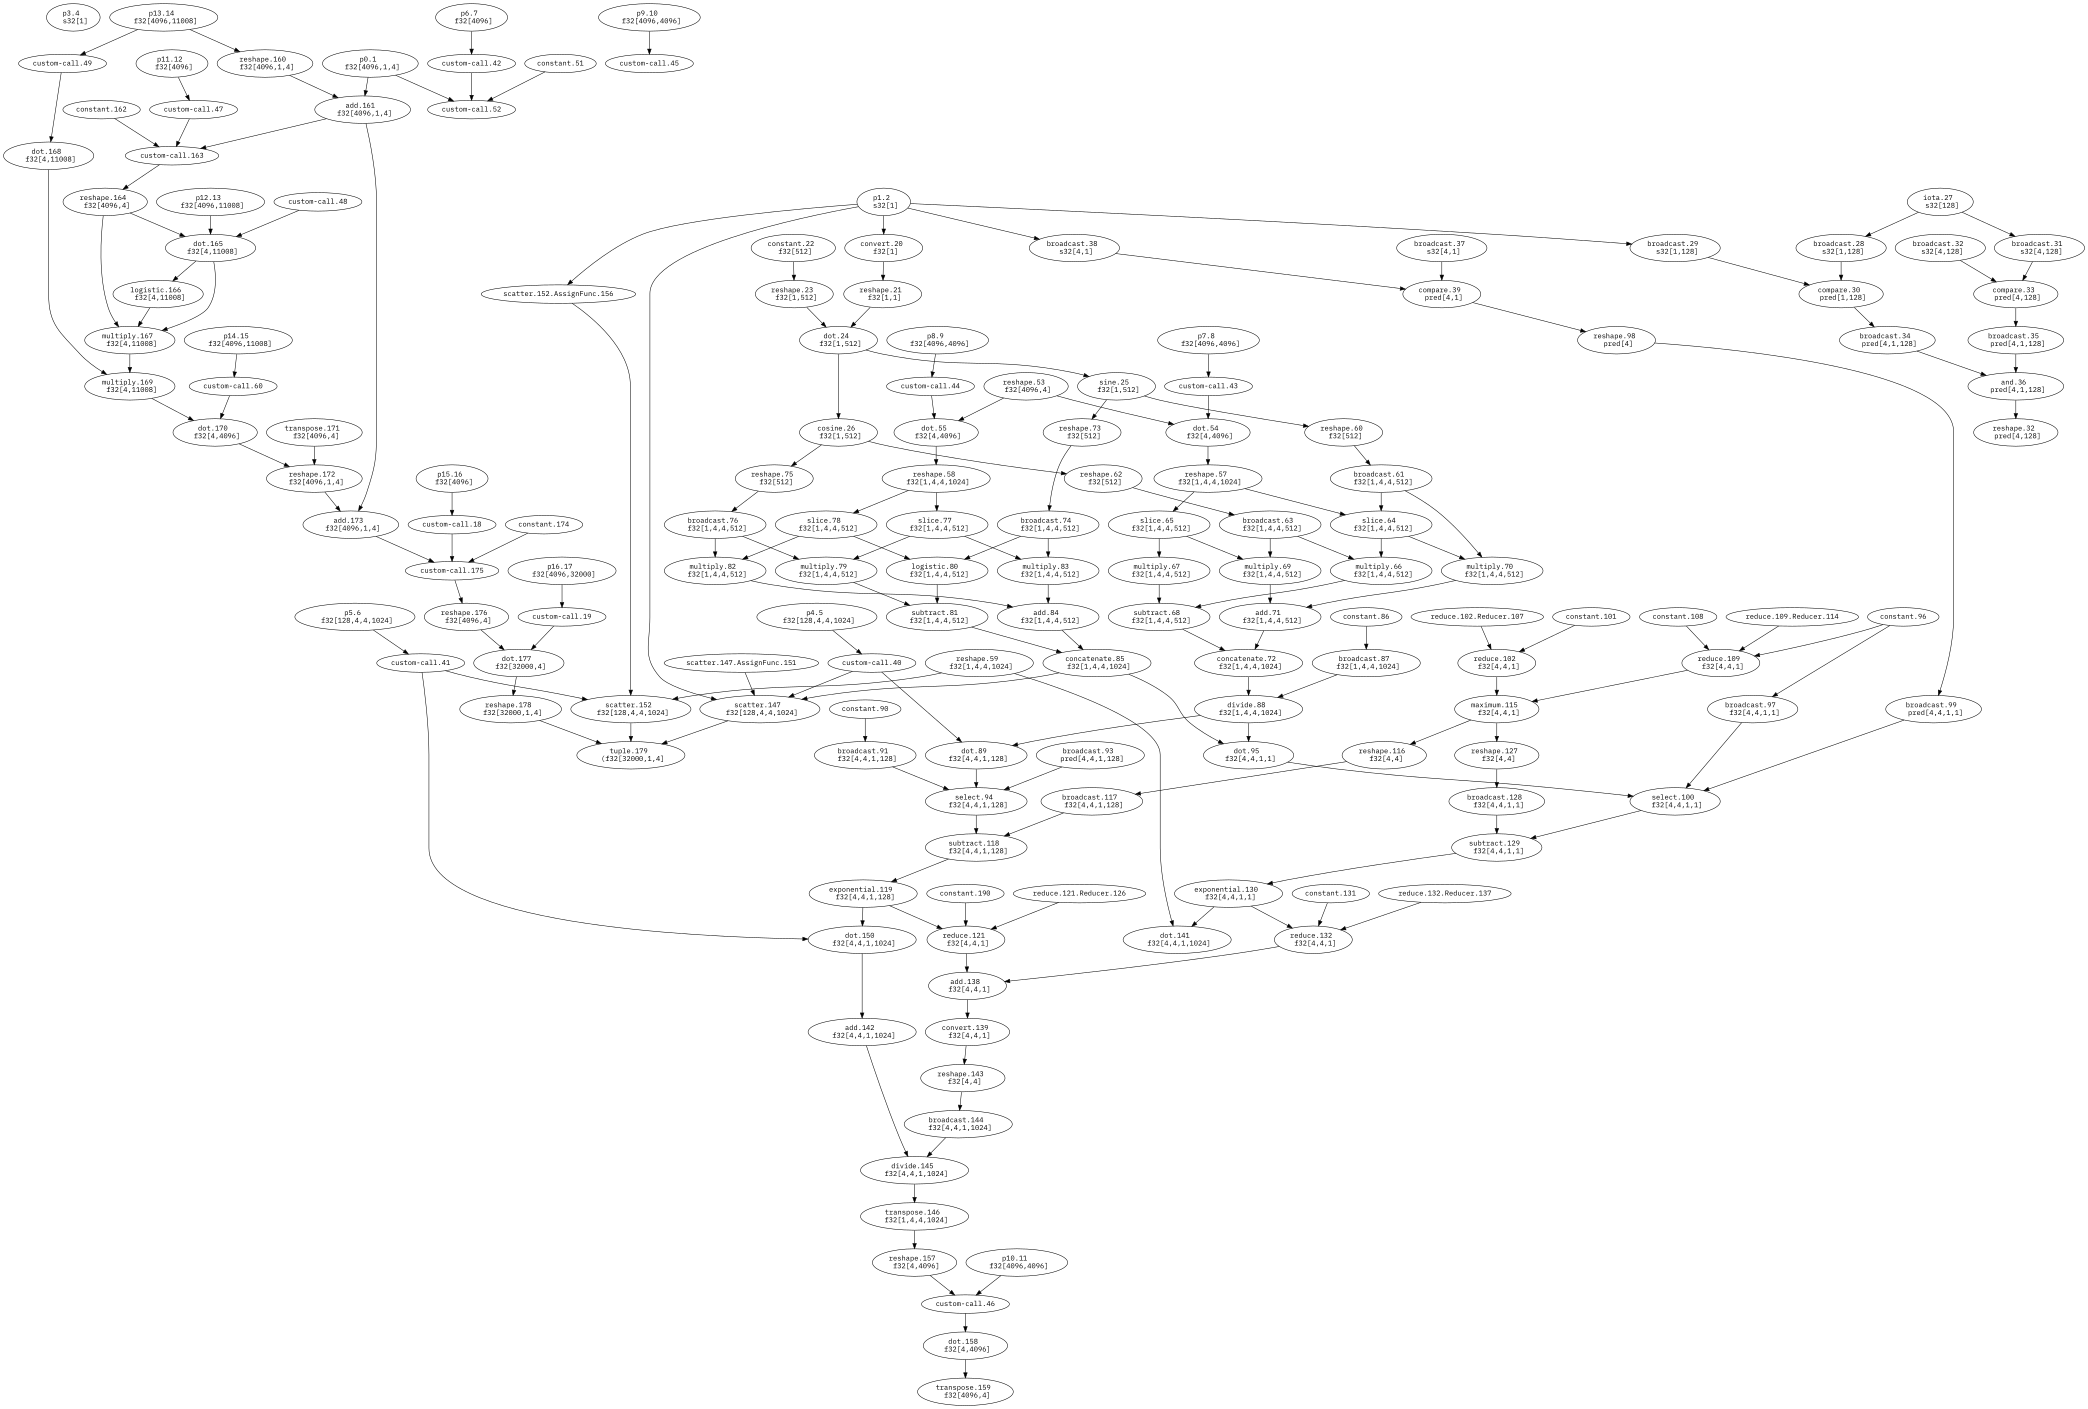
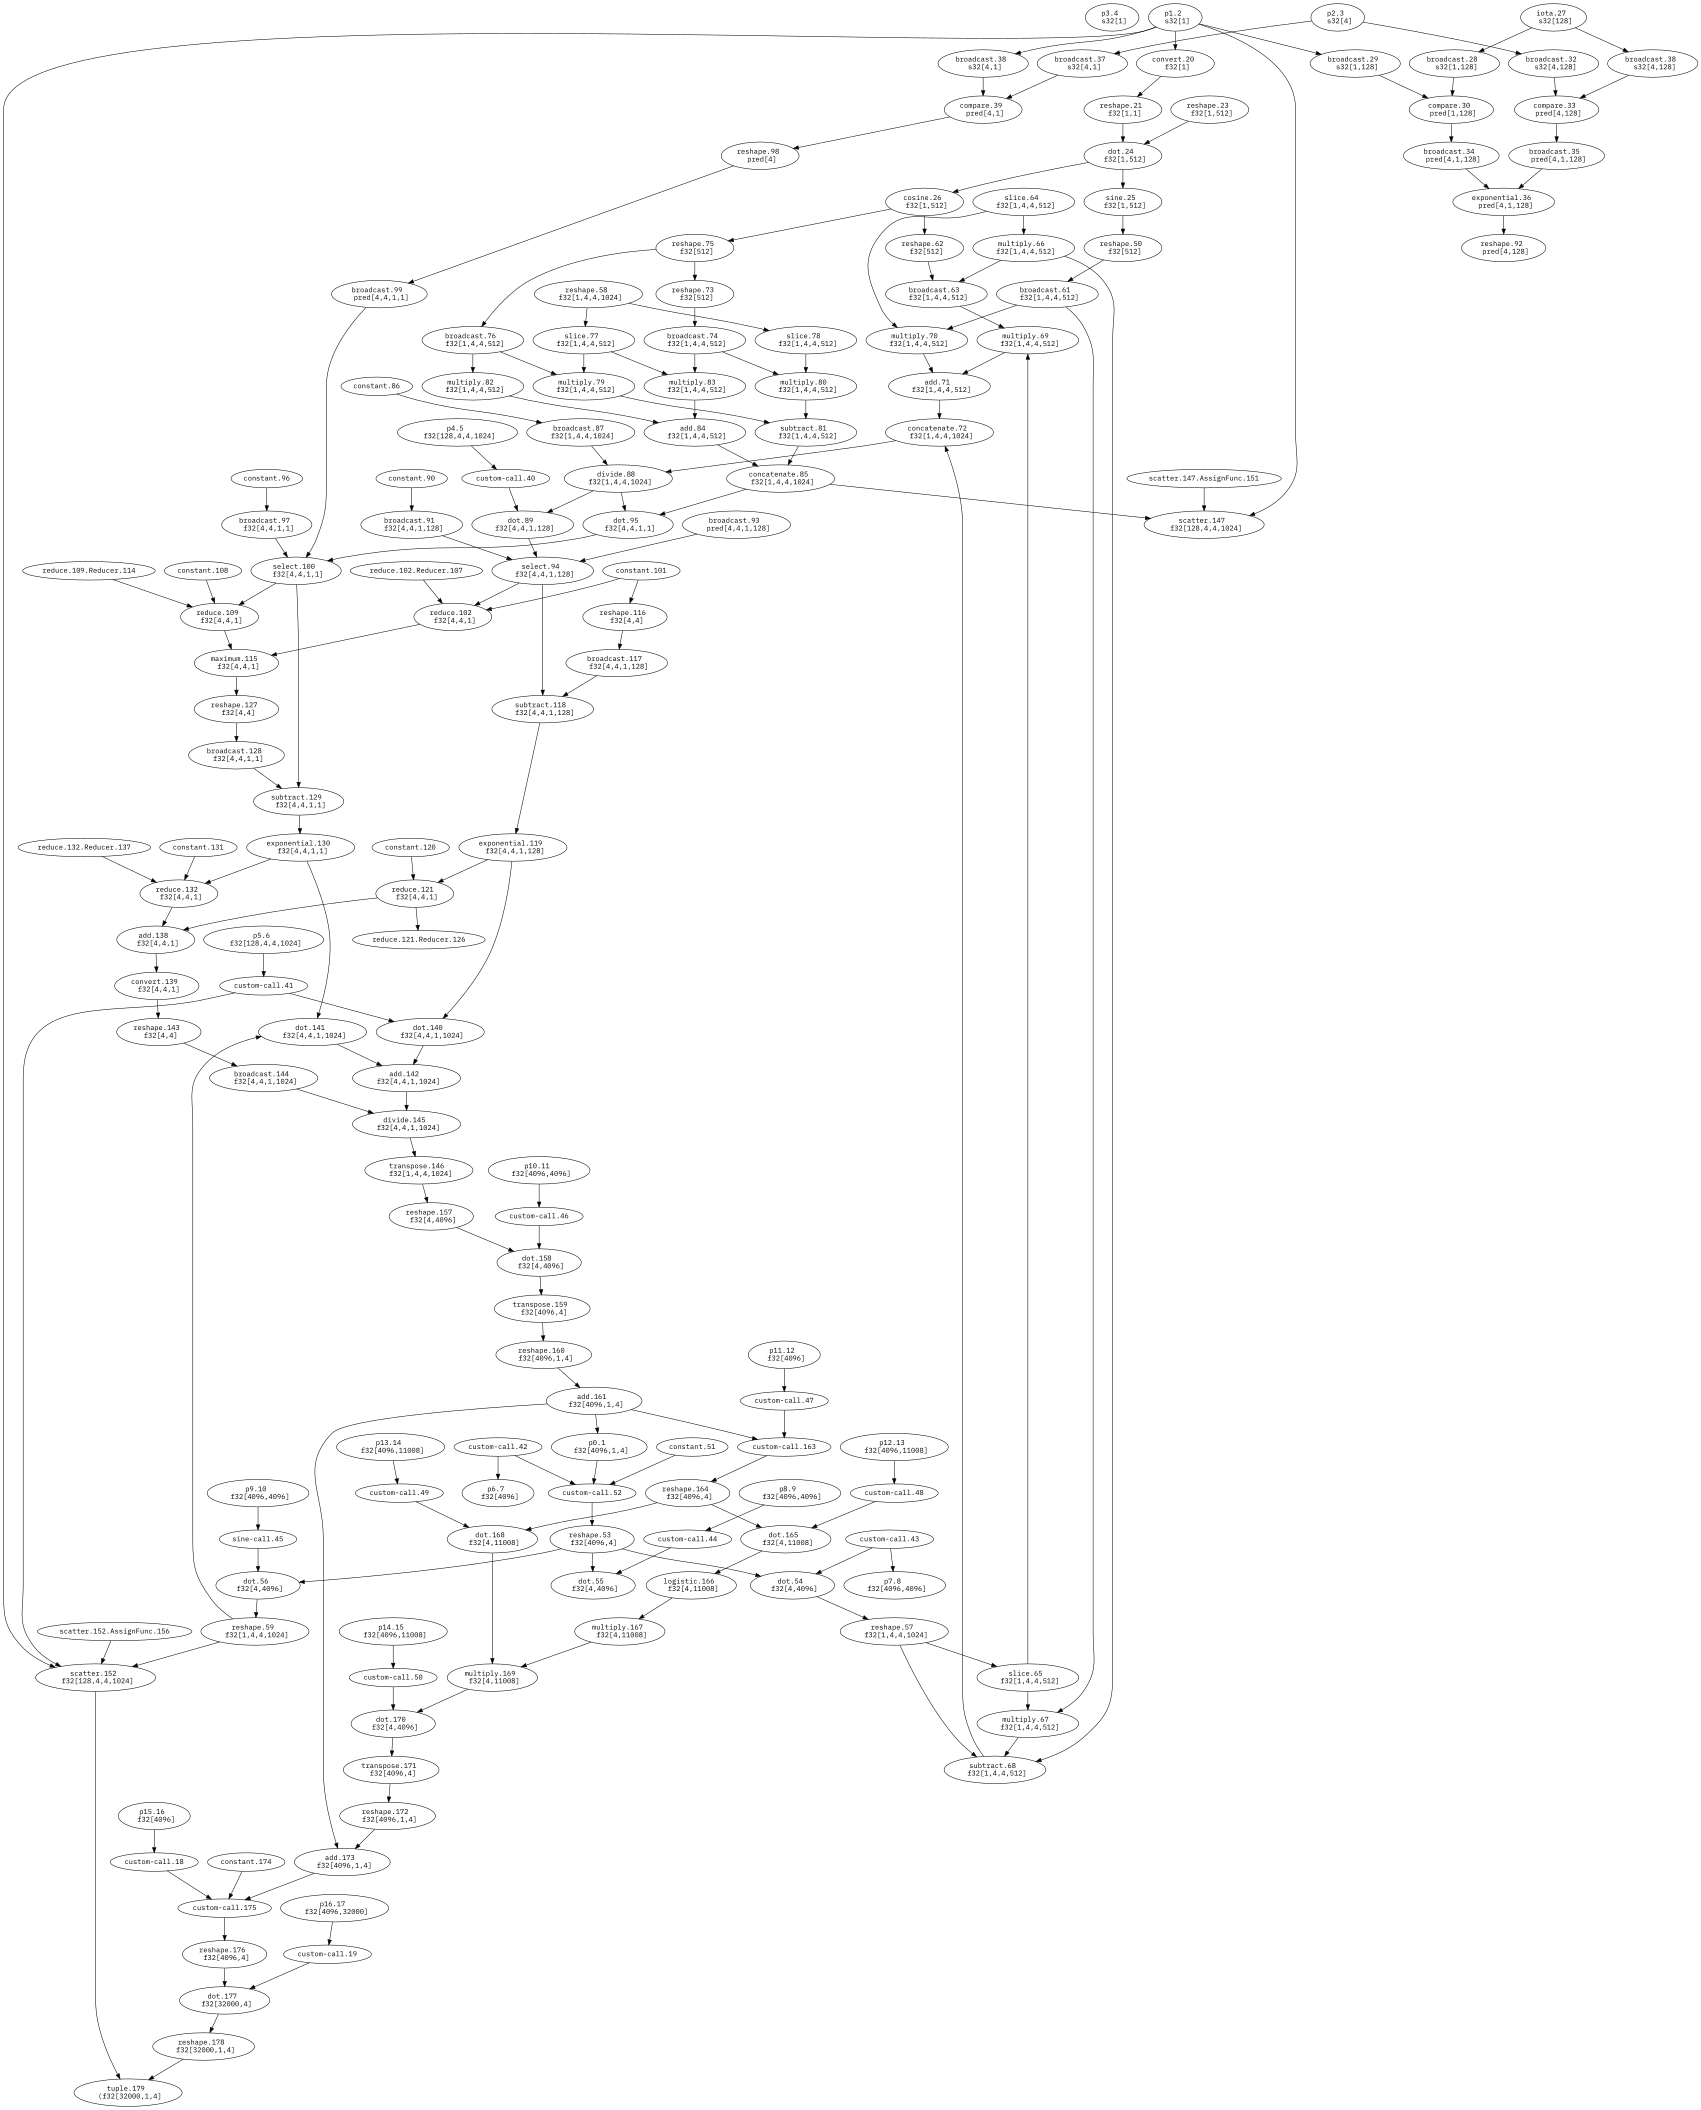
node "p2.3 s32[4]": added
edge "p13.14 f32[4096,11008]" -> "reshape.160 f32[4096,1,4]": now "transpose.159 f32[4096,4]" -> "reshape.160 f32[4096,1,4]"
edge "p6.7 f32[4096]" -> "custom-call.42": reversed
node "custom-call.45": label "custom-call.45" -> "sine-call.45"
edge "p0.1 f32[4096,1,4]" -> "add.161 f32[4096,1,4]": reversed
node "constant.162": removed
edge "p1.2 s32[1]" -> "scatter.152.AssignFunc.156": now "p1.2 s32[1]" -> "scatter.152 f32[128,4,4,1024]"
edge "p12.13 f32[4096,11008]" -> "dot.165 f32[4,11008]": now "p12.13 f32[4096,11008]" -> "custom-call.48"
node "constant.22 f32[512]": removed
node "broadcast.31 s32[4,128]": label "broadcast.31 s32[4,128]" -> "broadcast.38 s32[4,128]"
edge "reshape.164 f32[4096,4]" -> "multiply.167 f32[4,11008]": now "reshape.164 f32[4096,4]" -> "dot.168 f32[4,11008]"
edge "dot.165 f32[4,11008]" -> "multiply.167 f32[4,11008]": removed
edge "p7.8 f32[4096,4096]" -> "custom-call.43": reversed
node "custom-call.60": label "custom-call.60" -> "custom-call.50"
node "and.36 pred[4,1,128]": label "and.36 pred[4,1,128]" -> "exponential.36 pred[4,1,128]"
edge "sine.25 f32[1,512]" -> "reshape.73 f32[512]": now "reshape.75 f32[512]" -> "reshape.73 f32[512]"
node "reshape.60 f32[512]": label "reshape.60 f32[512]" -> "reshape.50 f32[512]"
node "reshape.32 pred[4,128]": label "reshape.32 pred[4,128]" -> "reshape.92 pred[4,128]"
edge "dot.55 f32[4,4096]" -> "reshape.58 f32[1,4,4,1024]": removed
edge "dot.170 f32[4,4096]" -> "reshape.172 f32[4096,1,4]": now "dot.170 f32[4,4096]" -> "transpose.171 f32[4096,4]"
edge "broadcast.61 f32[1,4,4,512]" -> "slice.64 f32[1,4,4,512]": now "broadcast.61 f32[1,4,4,512]" -> "multiply.67 f32[1,4,4,512]"
edge "reshape.57 f32[1,4,4,1024]" -> "slice.64 f32[1,4,4,512]": now "reshape.57 f32[1,4,4,1024]" -> "subtract.68 f32[1,4,4,512]"
edge "slice.78 f32[1,4,4,512]" -> "multiply.82 f32[1,4,4,512]": removed
edge "broadcast.63 f32[1,4,4,512]" -> "multiply.66 f32[1,4,4,512]": reversed
node "logistic.80 f32[1,4,4,512]": label "logistic.80 f32[1,4,4,512]" -> "multiply.80 f32[1,4,4,512]"
edge "select.94 f32[4,4,1,128]" -> "reduce.102 f32[4,4,1]": added
edge "constant.96" -> "reduce.109 f32[4,4,1]": now "select.100 f32[4,4,1,1]" -> "reduce.109 f32[4,4,1]"
edge "custom-call.40" -> "scatter.147 f32[128,4,4,1024]": removed
edge "maximum.115 f32[4,4,1]" -> "reshape.116 f32[4,4]": now "constant.101" -> "reshape.116 f32[4,4]"
edge "scatter.147 f32[128,4,4,1024]" -> "tuple.179 (f32[32000,1,4]": removed
node "constant.190": label "constant.190" -> "constant.120"
edge "reduce.121.Reducer.126" -> "reduce.121 f32[4,4,1]": reversed
node "dot.150 f32[4,4,1,1024]": label "dot.150 f32[4,4,1,1024]" -> "dot.140 f32[4,4,1,1024]"
edge "dot.141 f32[4,4,1,1024]" -> "add.142 f32[4,4,1,1024]": added
edge "reshape.157 f32[4,4096]" -> "custom-call.46": now "reshape.157 f32[4,4096]" -> "dot.158 f32[4,4096]"
edge "custom-call.52" -> "reshape.53 f32[4096,4]": added
node "dot.56 f32[4,4096]": added
